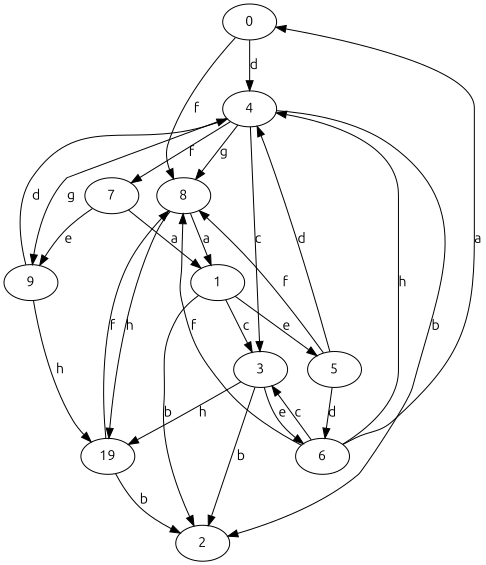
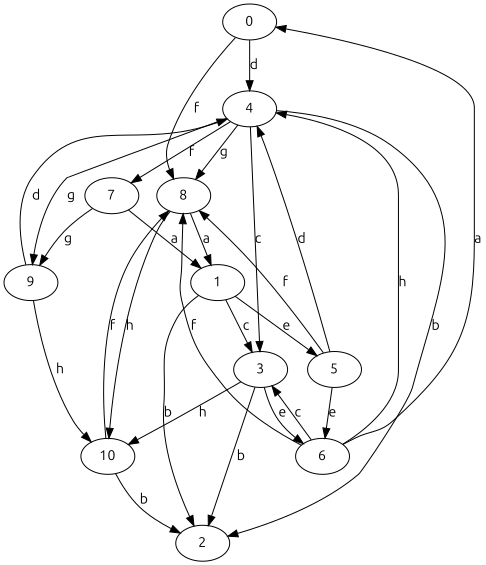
edge "7" -> "9": label "e" -> "g"
edge "5" -> "6": label "d" -> "e"
node "19": label "19" -> "10"
